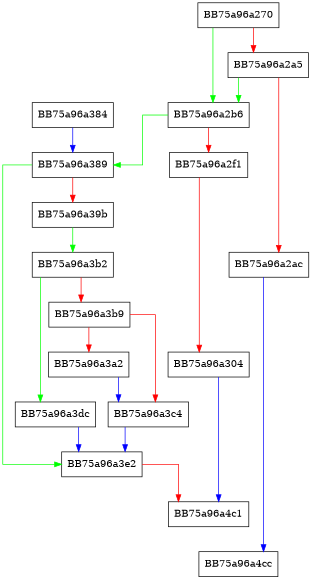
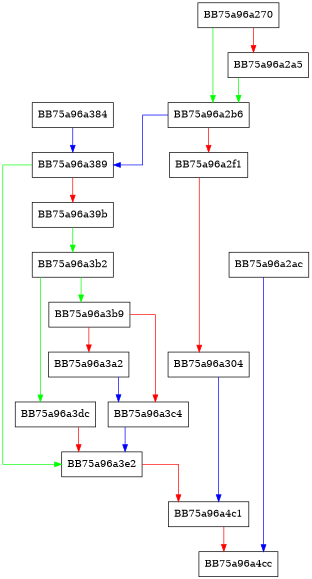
edge "BB75a96a2b6" -> "BB75a96a389": color green -> blue
edge "BB75a96a2a5" -> "BB75a96a2ac": removed
edge "BB75a96a3b2" -> "BB75a96a3b9": color red -> green
edge "BB75a96a3dc" -> "BB75a96a3e2": color blue -> red
edge "BB75a96a4c1" -> "BB75a96a4cc": added
